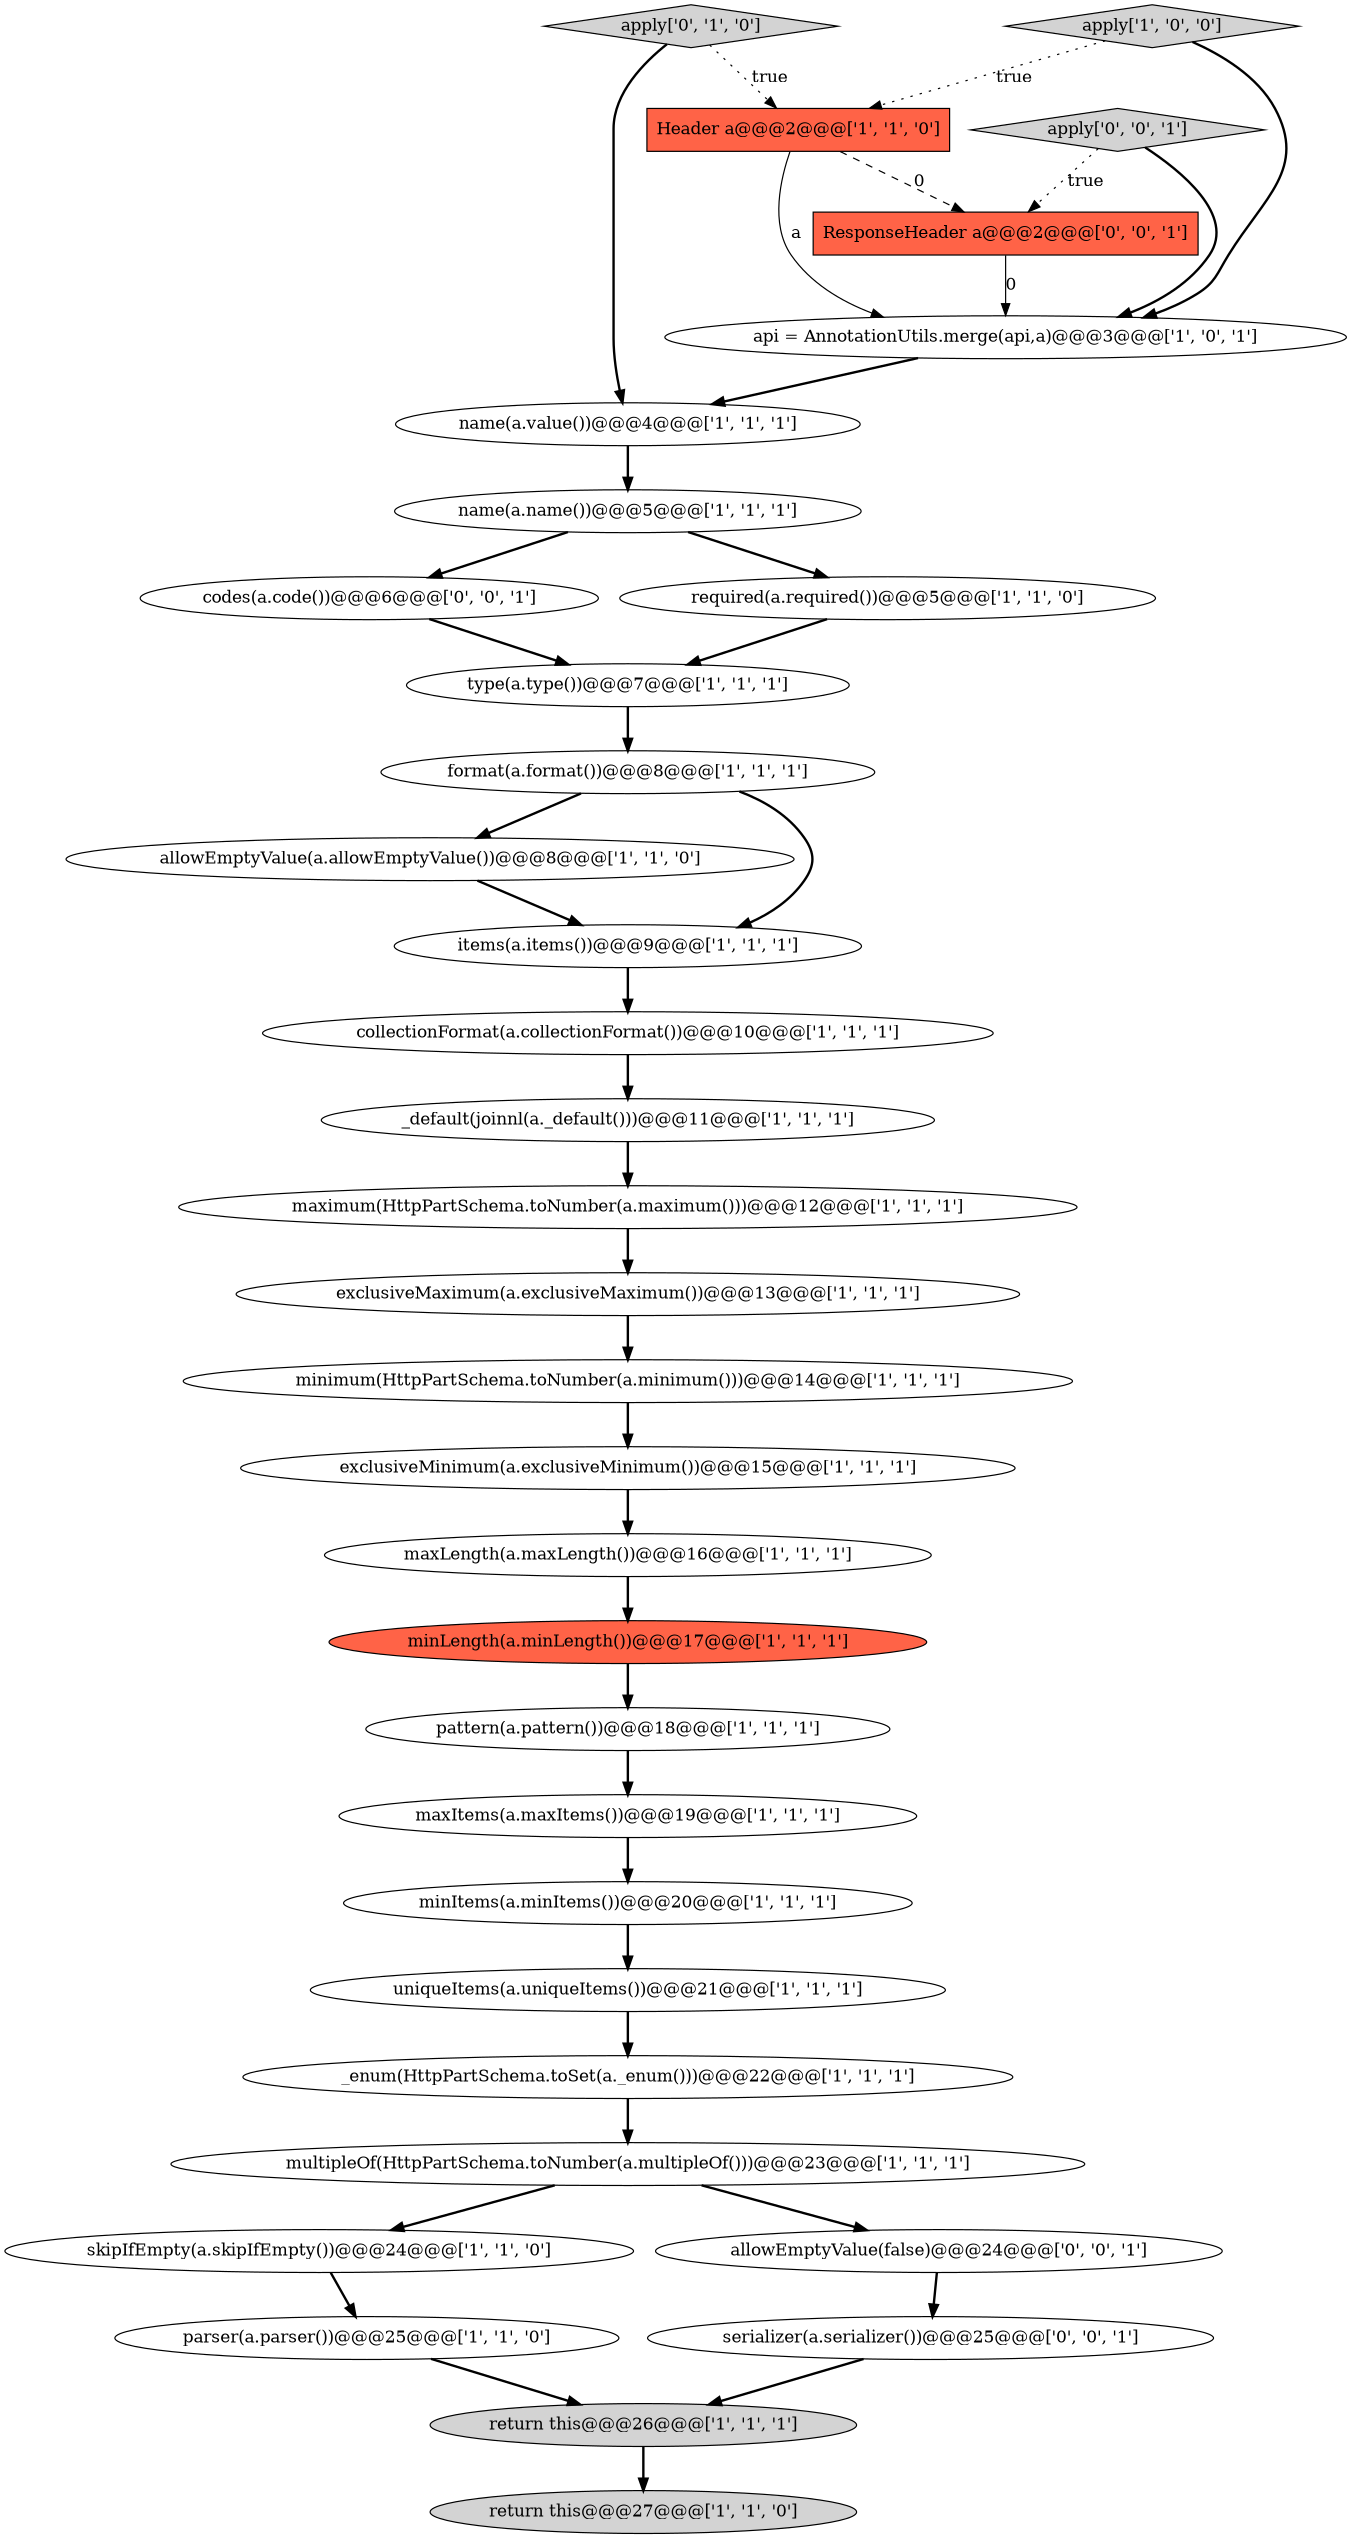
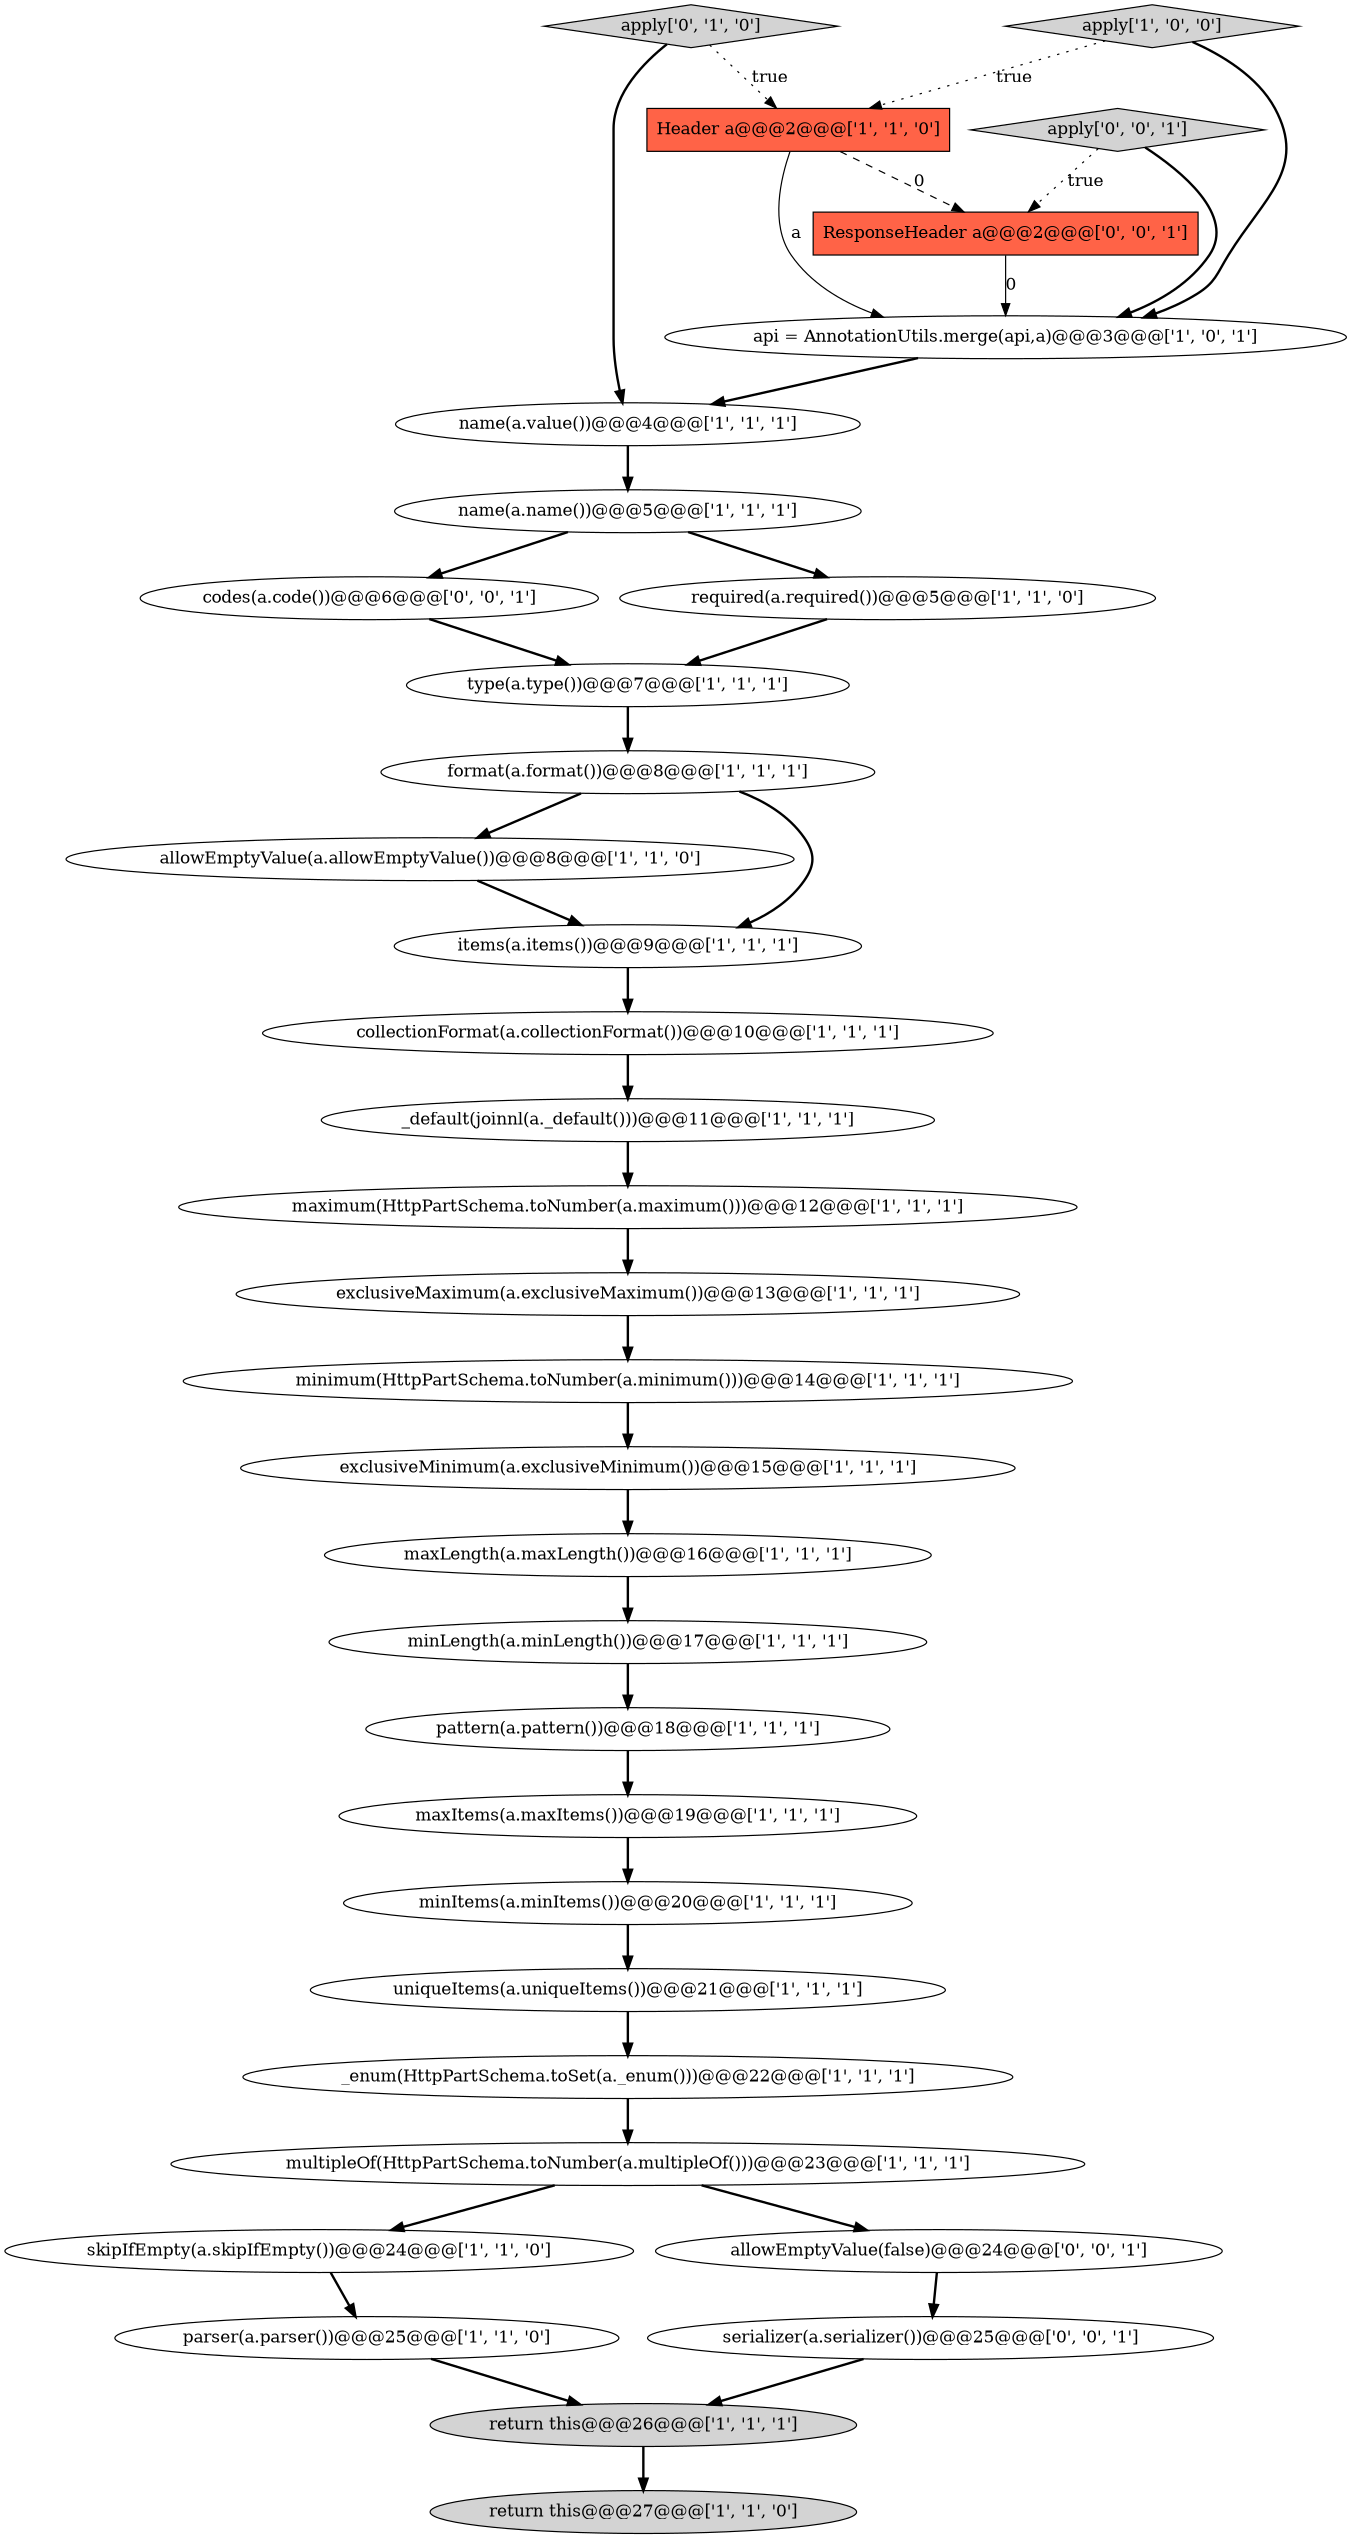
node "minLength(a.minLength())@@@17@@@['1', '1', '1']": fillcolor tomato -> white
